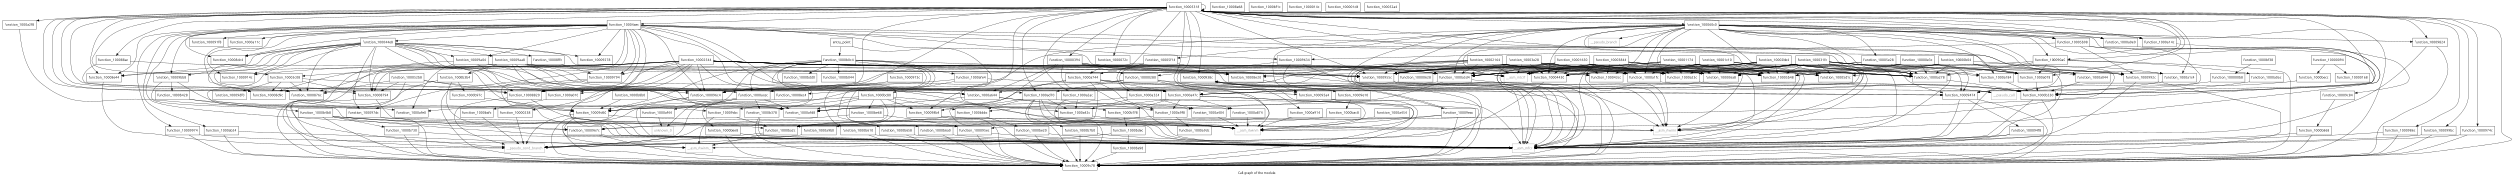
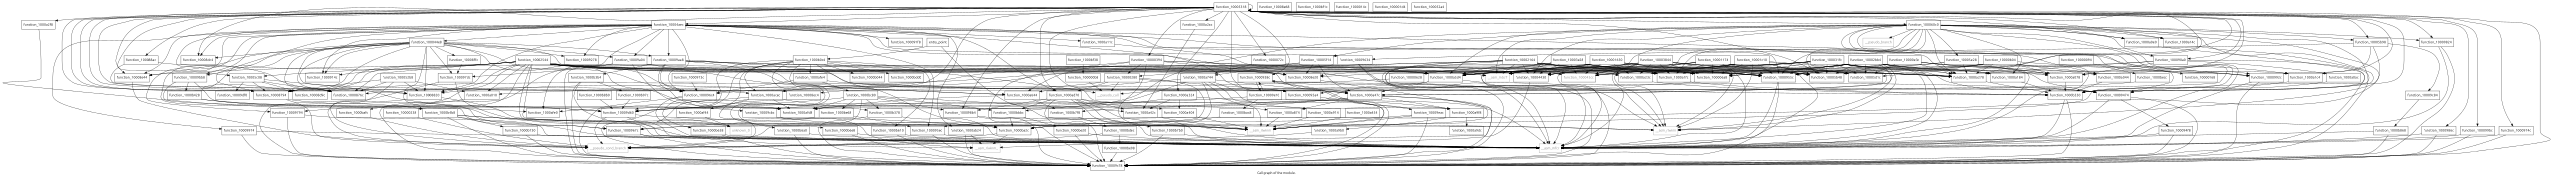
edge "function_10004aec" -> "function_10009aa8": added
edge "function_10008ffc" -> "function_10009794": now "function_10008ffc" -> "function_100097dc"
edge "function_10001650" -> "function_10005b48": removed
node "function_100043cc": fontcolor black -> gray50
edge "function_10000394" -> "function_1000b330": now "function_1000a11c" -> "function_1000b330"
edge "function_1000a2ac" -> "function_10009c78": removed
